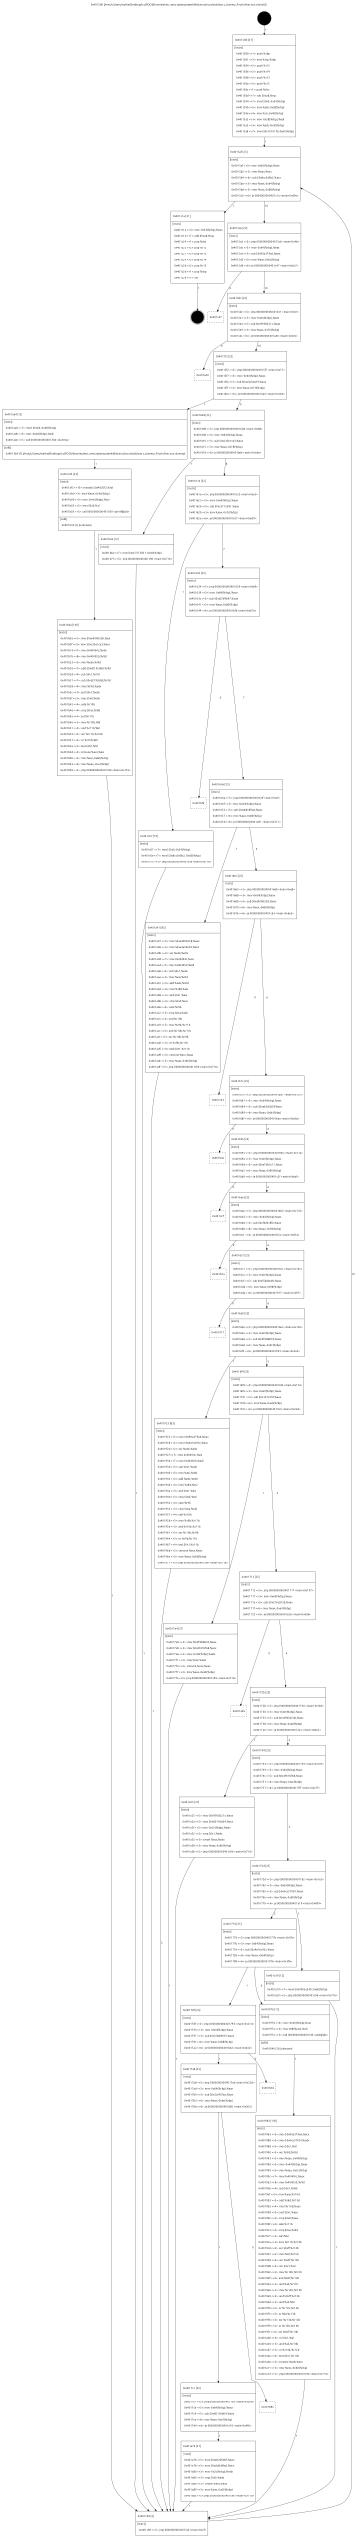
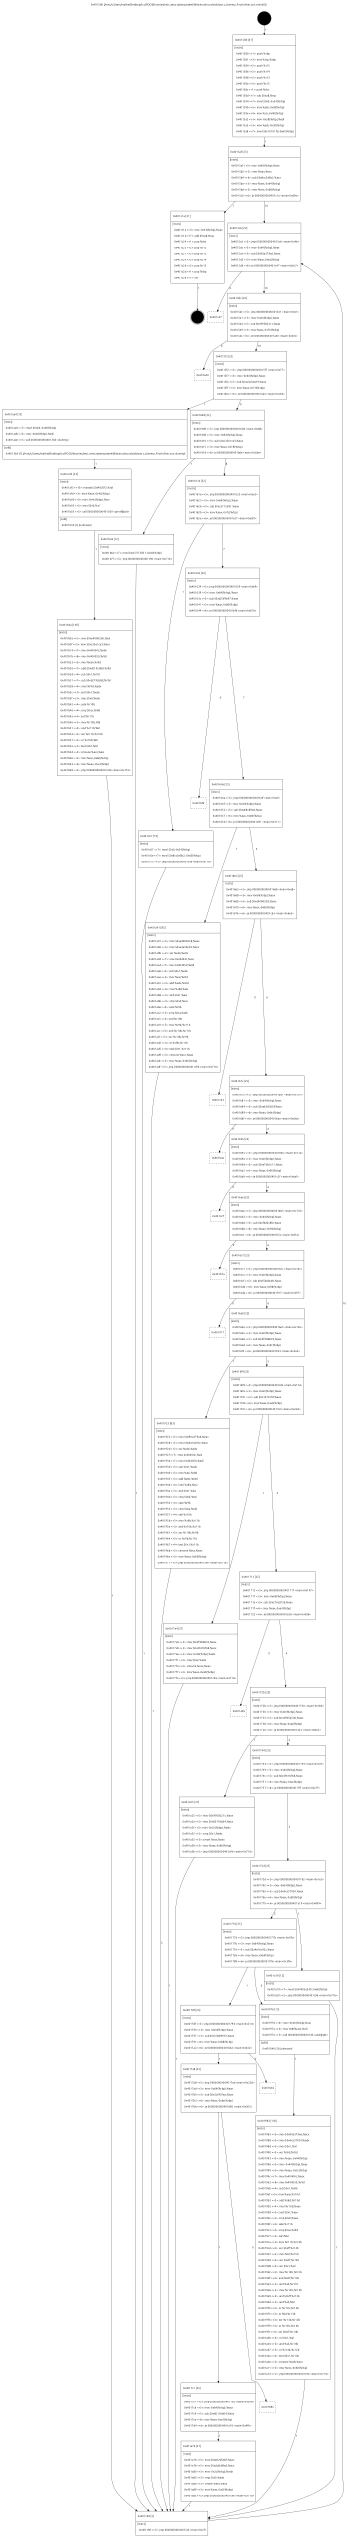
edge "0x401c96 [5]" -> "0x4015af [23]": now "0x401c96 [5]" -> "0x4015c6 [22]"
